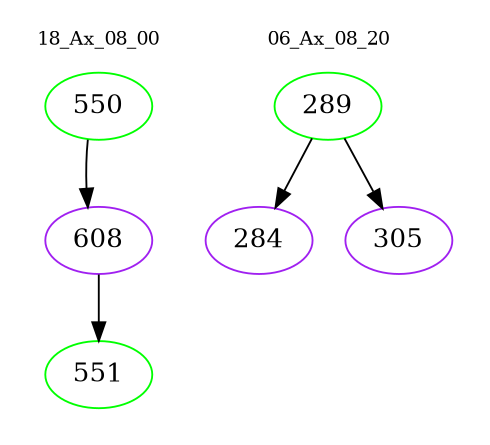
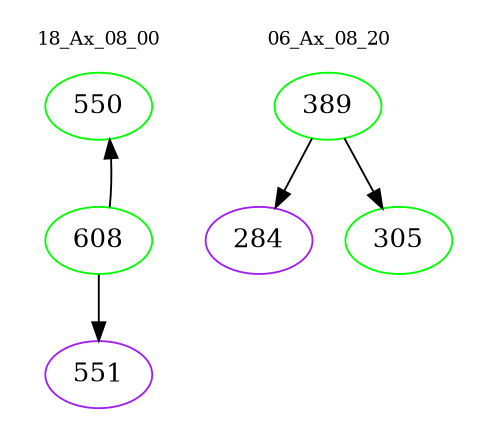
node "289": label "289" -> "389"
edge "550" -> "608": reversed
node "608": color purple -> green
node "305": color purple -> green
node "551": color green -> purple
